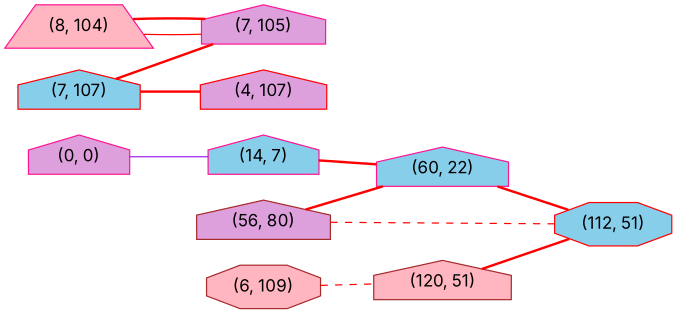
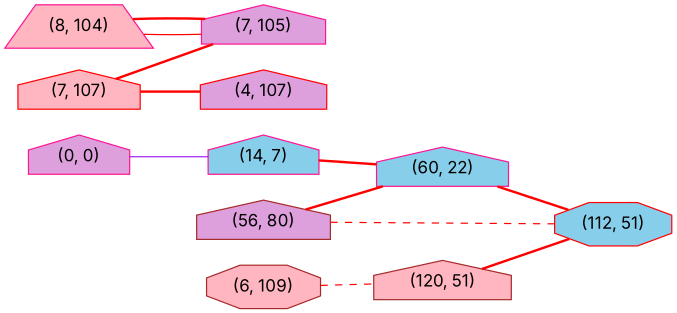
node "(7, 107)": fillcolor skyblue -> lightpink
